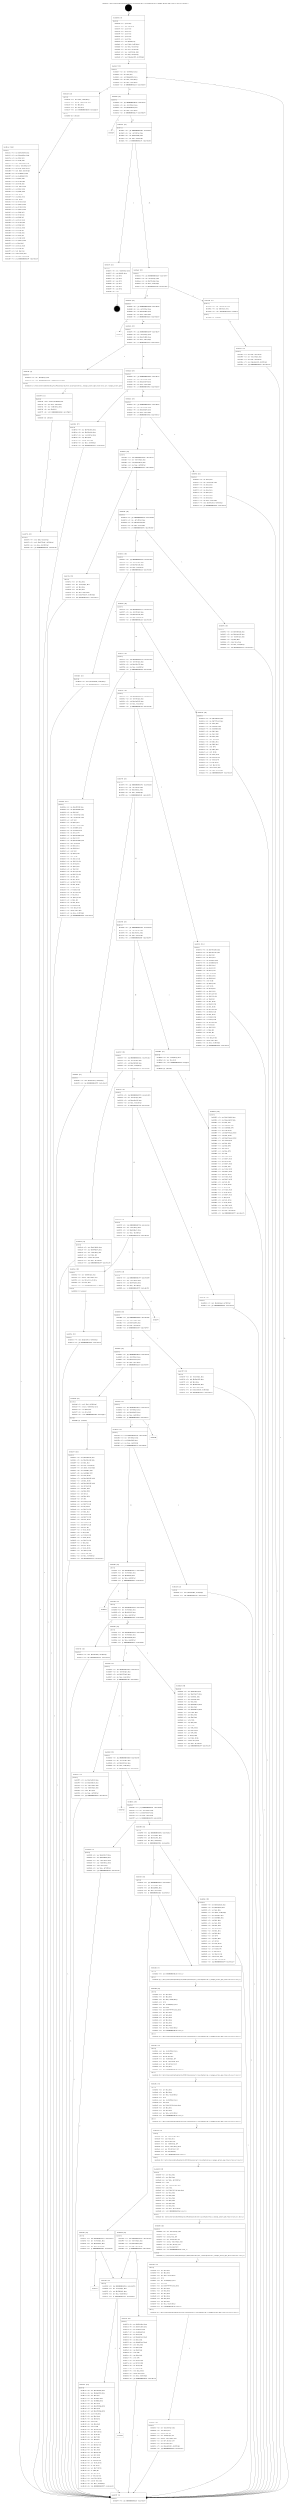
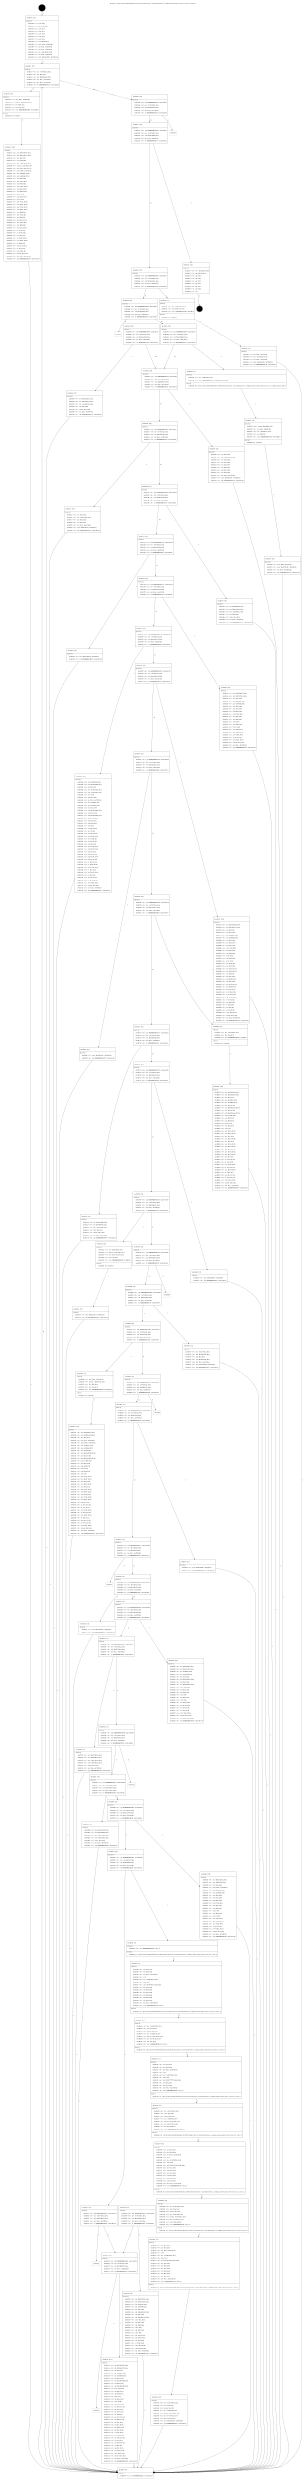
edge "0x401694 [25]" -> "0x4016ad [25]": now "0x401694 [25]" -> "0x4016c6 [25]"
